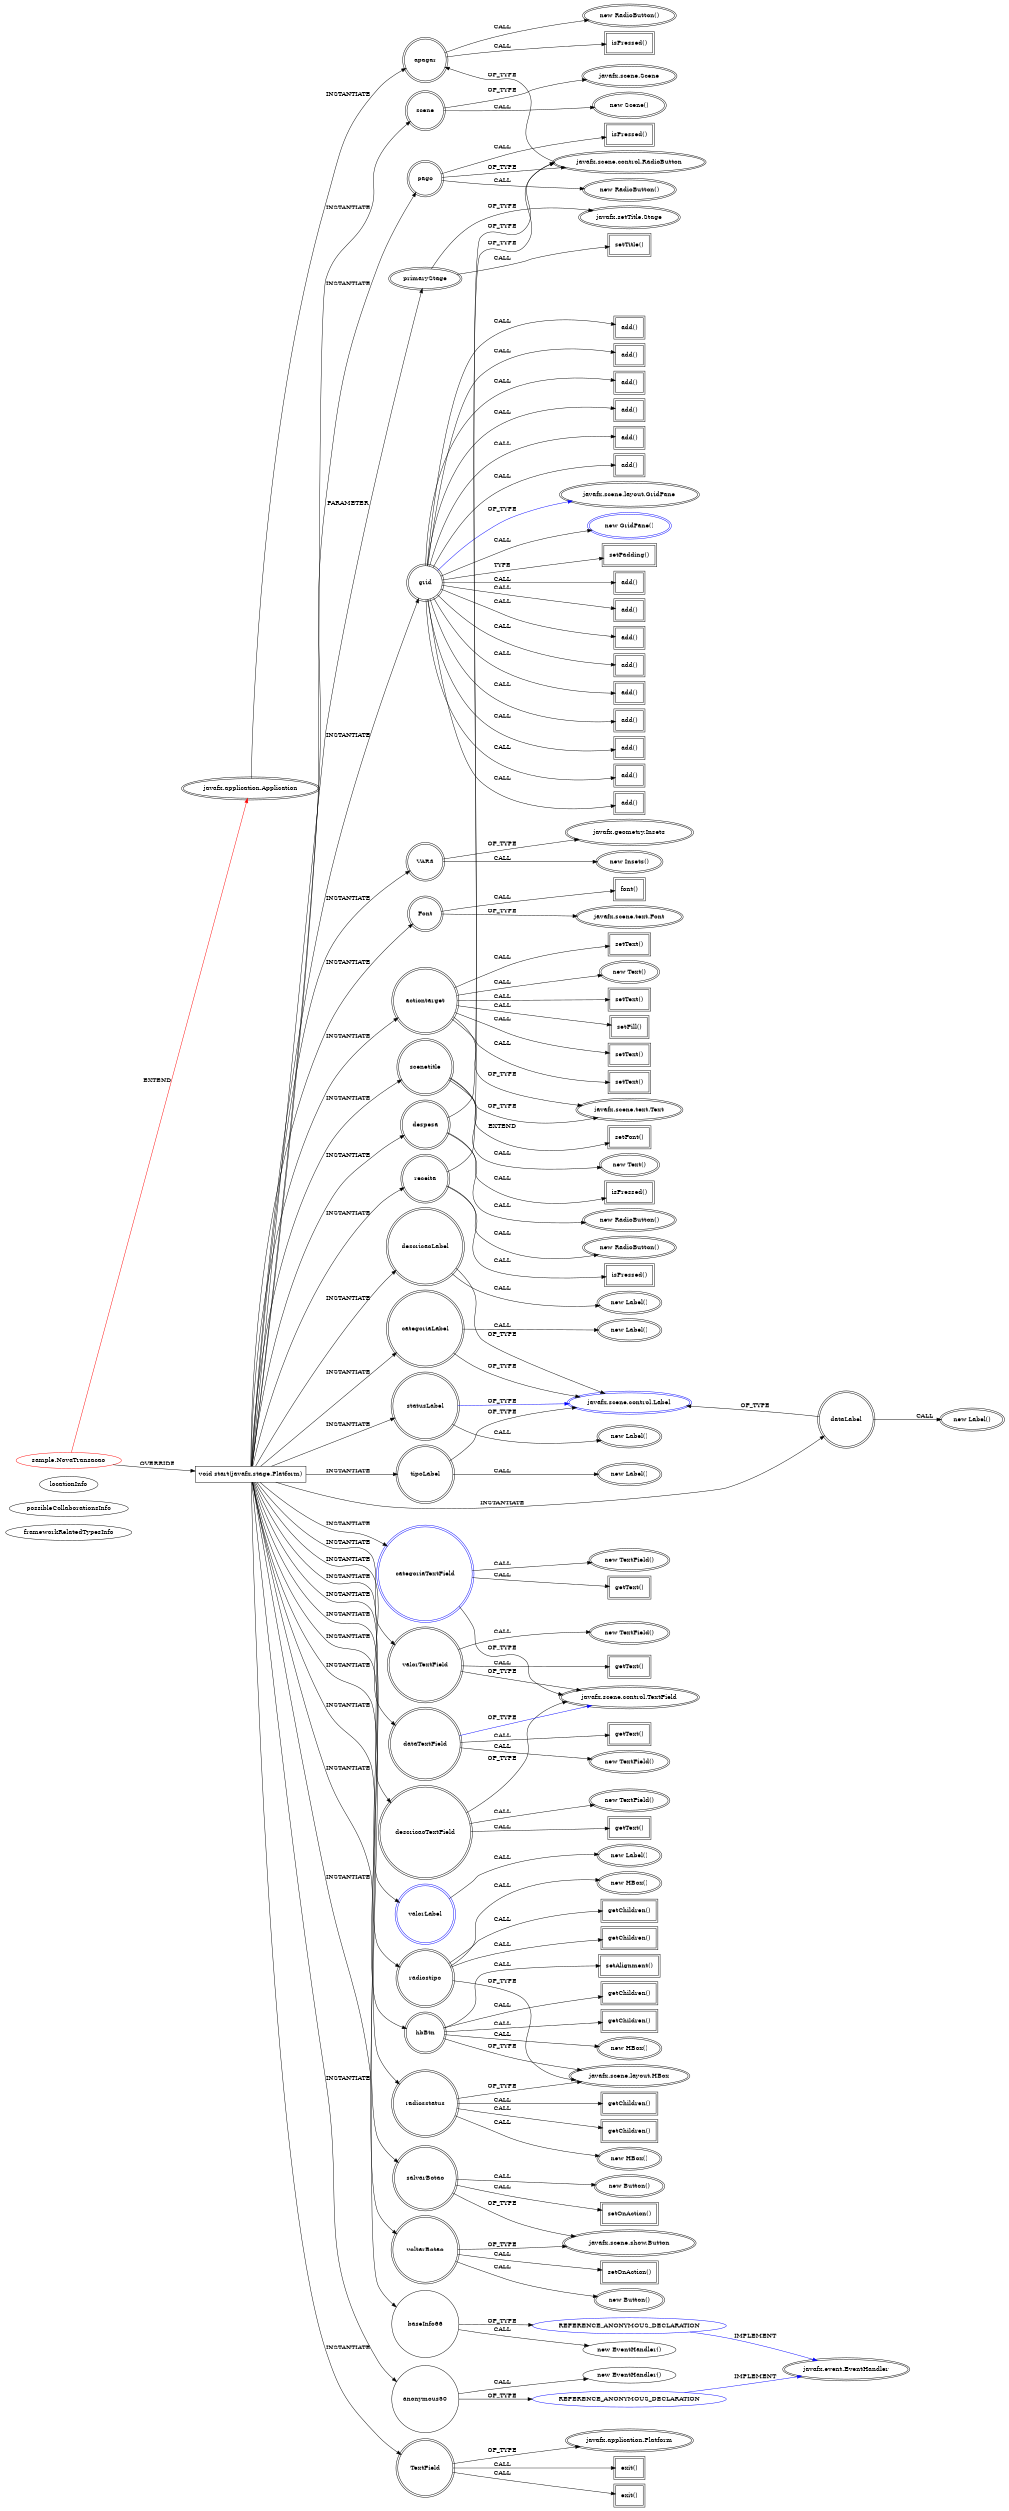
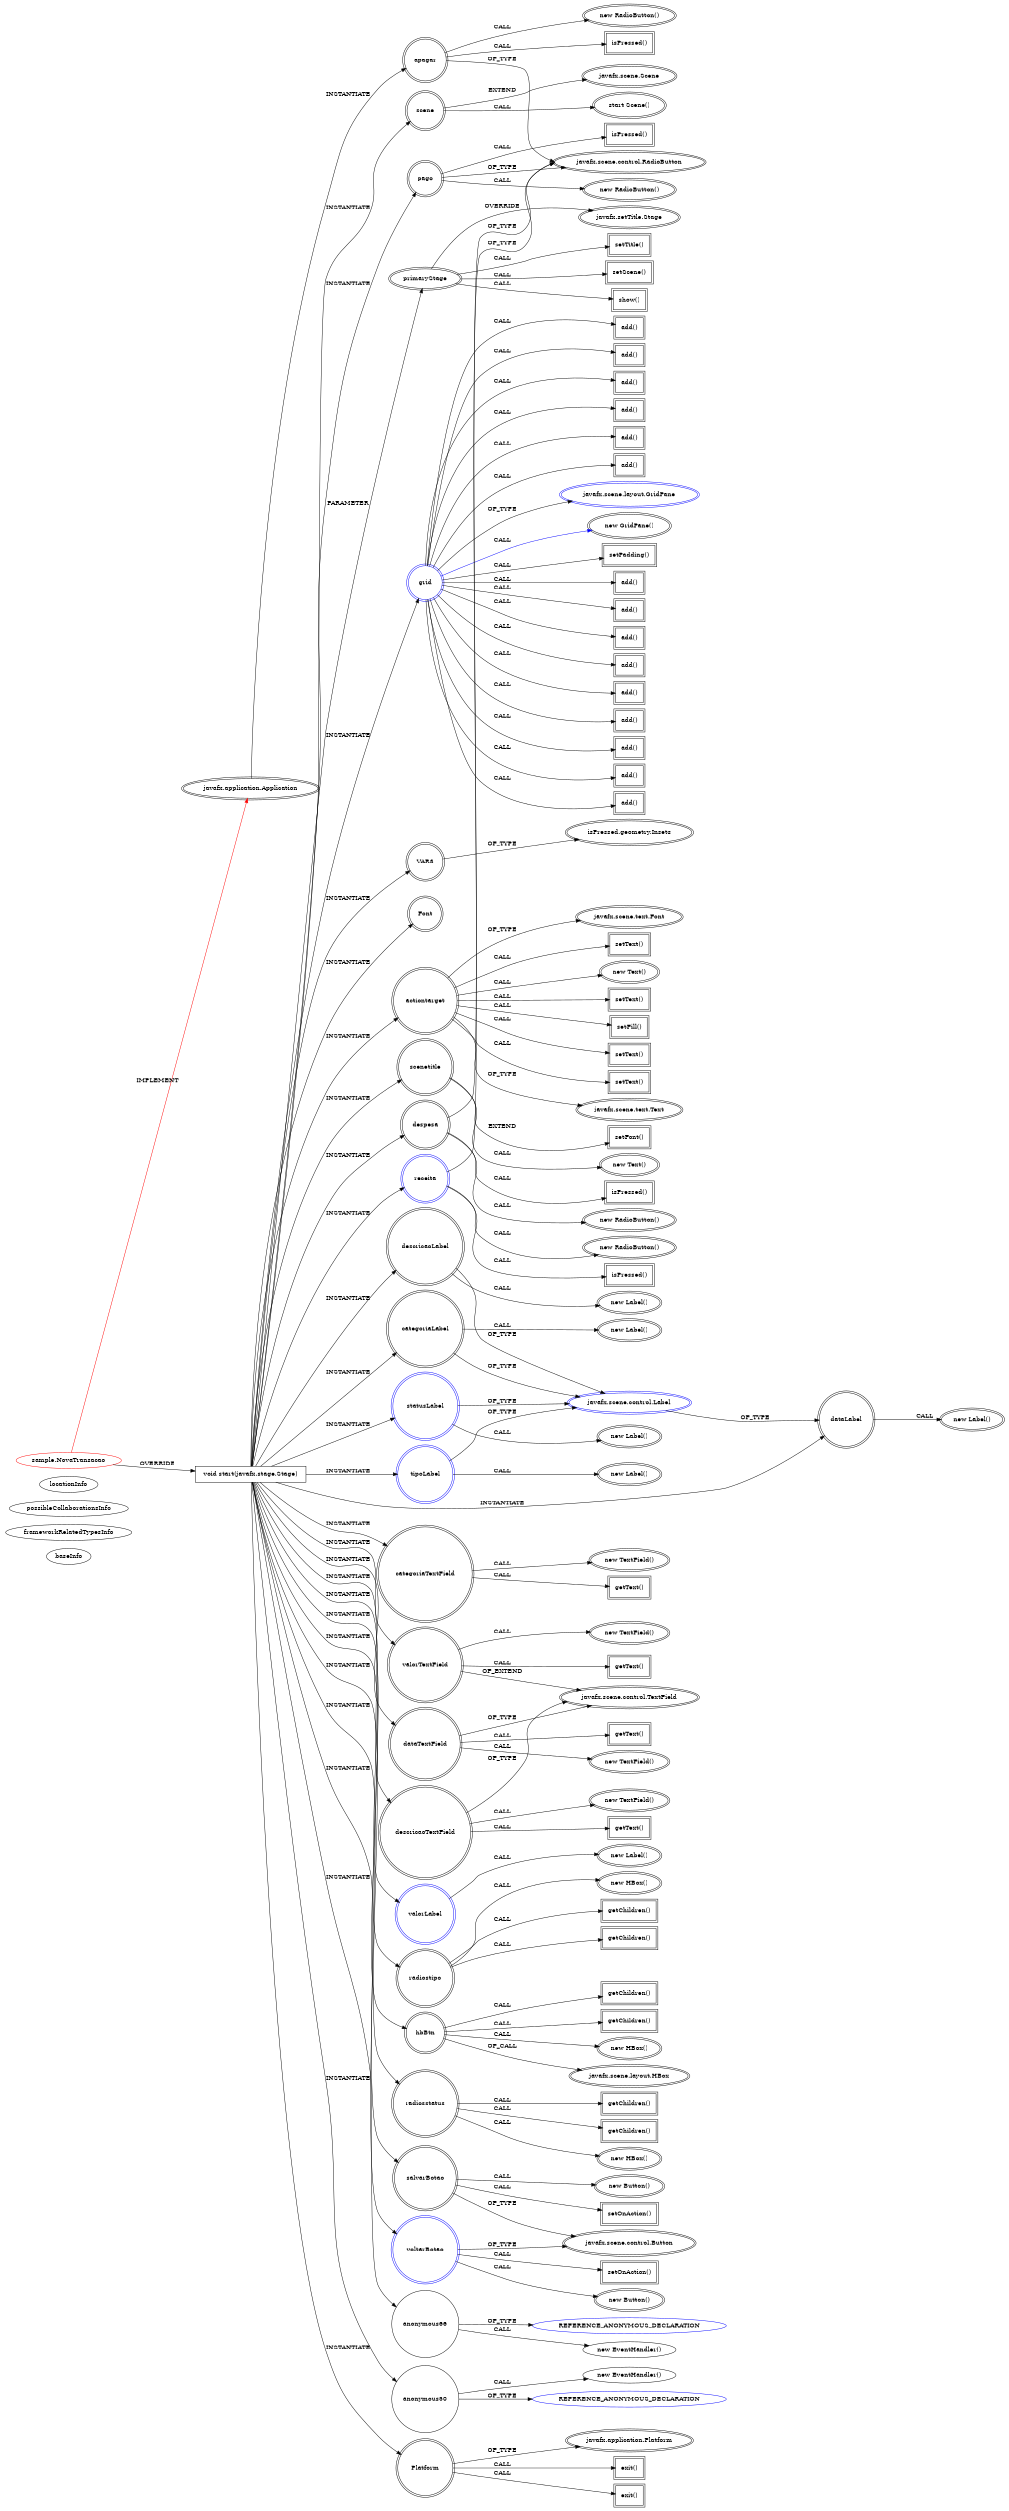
edge "scene" -> "javafx.scene.Scene": label "OF_TYPE" -> "EXTEND"
edge "javafx.scene.control.RadioButton" -> "apagar": reversed
node "new Scene()": label "new Scene()" -> "start Scene()"
edge "primaryStage" -> "javafx.setTitle.Stage": label "OF_TYPE" -> "OVERRIDE"
node "setScene()": added
node "show()": added
node "javafx.scene.layout.GridPane": color black -> blue
edge "grid" -> "javafx.scene.layout.GridPane": color blue -> black
node "new GridPane()": color blue -> black
edge "grid" -> "new GridPane()": color black -> blue
edge "grid" -> "setPadding()": label "TYPE" -> "CALL"
node "grid": color black -> blue
node "javafx.geometry.Insets": label "javafx.geometry.Insets" -> "isPressed.geometry.Insets"
node "new Insets()": removed
node "font()": removed
edge "Font" -> "javafx.scene.text.Font": now "actiontarget" -> "javafx.scene.text.Font"
edge "sample.NovaTransacao" -> "javafx.application.Application": label "EXTEND" -> "IMPLEMENT"
edge "scenetitle" -> "javafx.scene.text.Text": removed, label "OF_TYPE"
node "receita": color black -> blue
edge "statusLabel" -> "javafx.scene.control.Label": color blue -> black
node "statusLabel": color black -> blue
edge "dataLabel" -> "javafx.scene.control.Label": reversed
node "void start(javafx.stage.Platform)": label "void start(javafx.stage.Platform)" -> "void start(javafx.stage.Stage)"
node "tipoLabel": color black -> blue
node "baseInfo": added
node "categoriaTextField": color blue -> black
edge "categoriaTextField" -> "javafx.scene.control.TextField": removed, label "OF_TYPE"
edge "valorTextField" -> "javafx.scene.control.TextField": label "OF_TYPE" -> "OF_EXTEND"
edge "dataTextField" -> "javafx.scene.control.TextField": color blue -> black
node "setAlignment()": removed
edge "radiostipo" -> "javafx.scene.layout.HBox": removed, label "OF_TYPE"
edge "hbBtn" -> "javafx.scene.layout.HBox": label "OF_TYPE" -> "OF_CALL"
edge "radiosstatus" -> "javafx.scene.layout.HBox": removed, label "OF_TYPE"
node "javafx.scene.show.Button": label "javafx.scene.show.Button" -> "javafx.scene.control.Button"
node "voltarBotao": color black -> blue
node "baseInfo66": label "baseInfo66" -> "anonymous66"
node "javafx.event.EventHandler": removed
node "TextField": label "TextField" -> "Platform"
